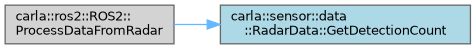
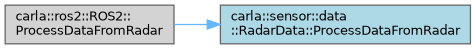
node "carla::sensor::data ::RadarData::GetDetectionCount": label "carla::sensor::data ::RadarData::GetDetectionCount" -> "carla::sensor::data ::RadarData::ProcessDataFromRadar"
